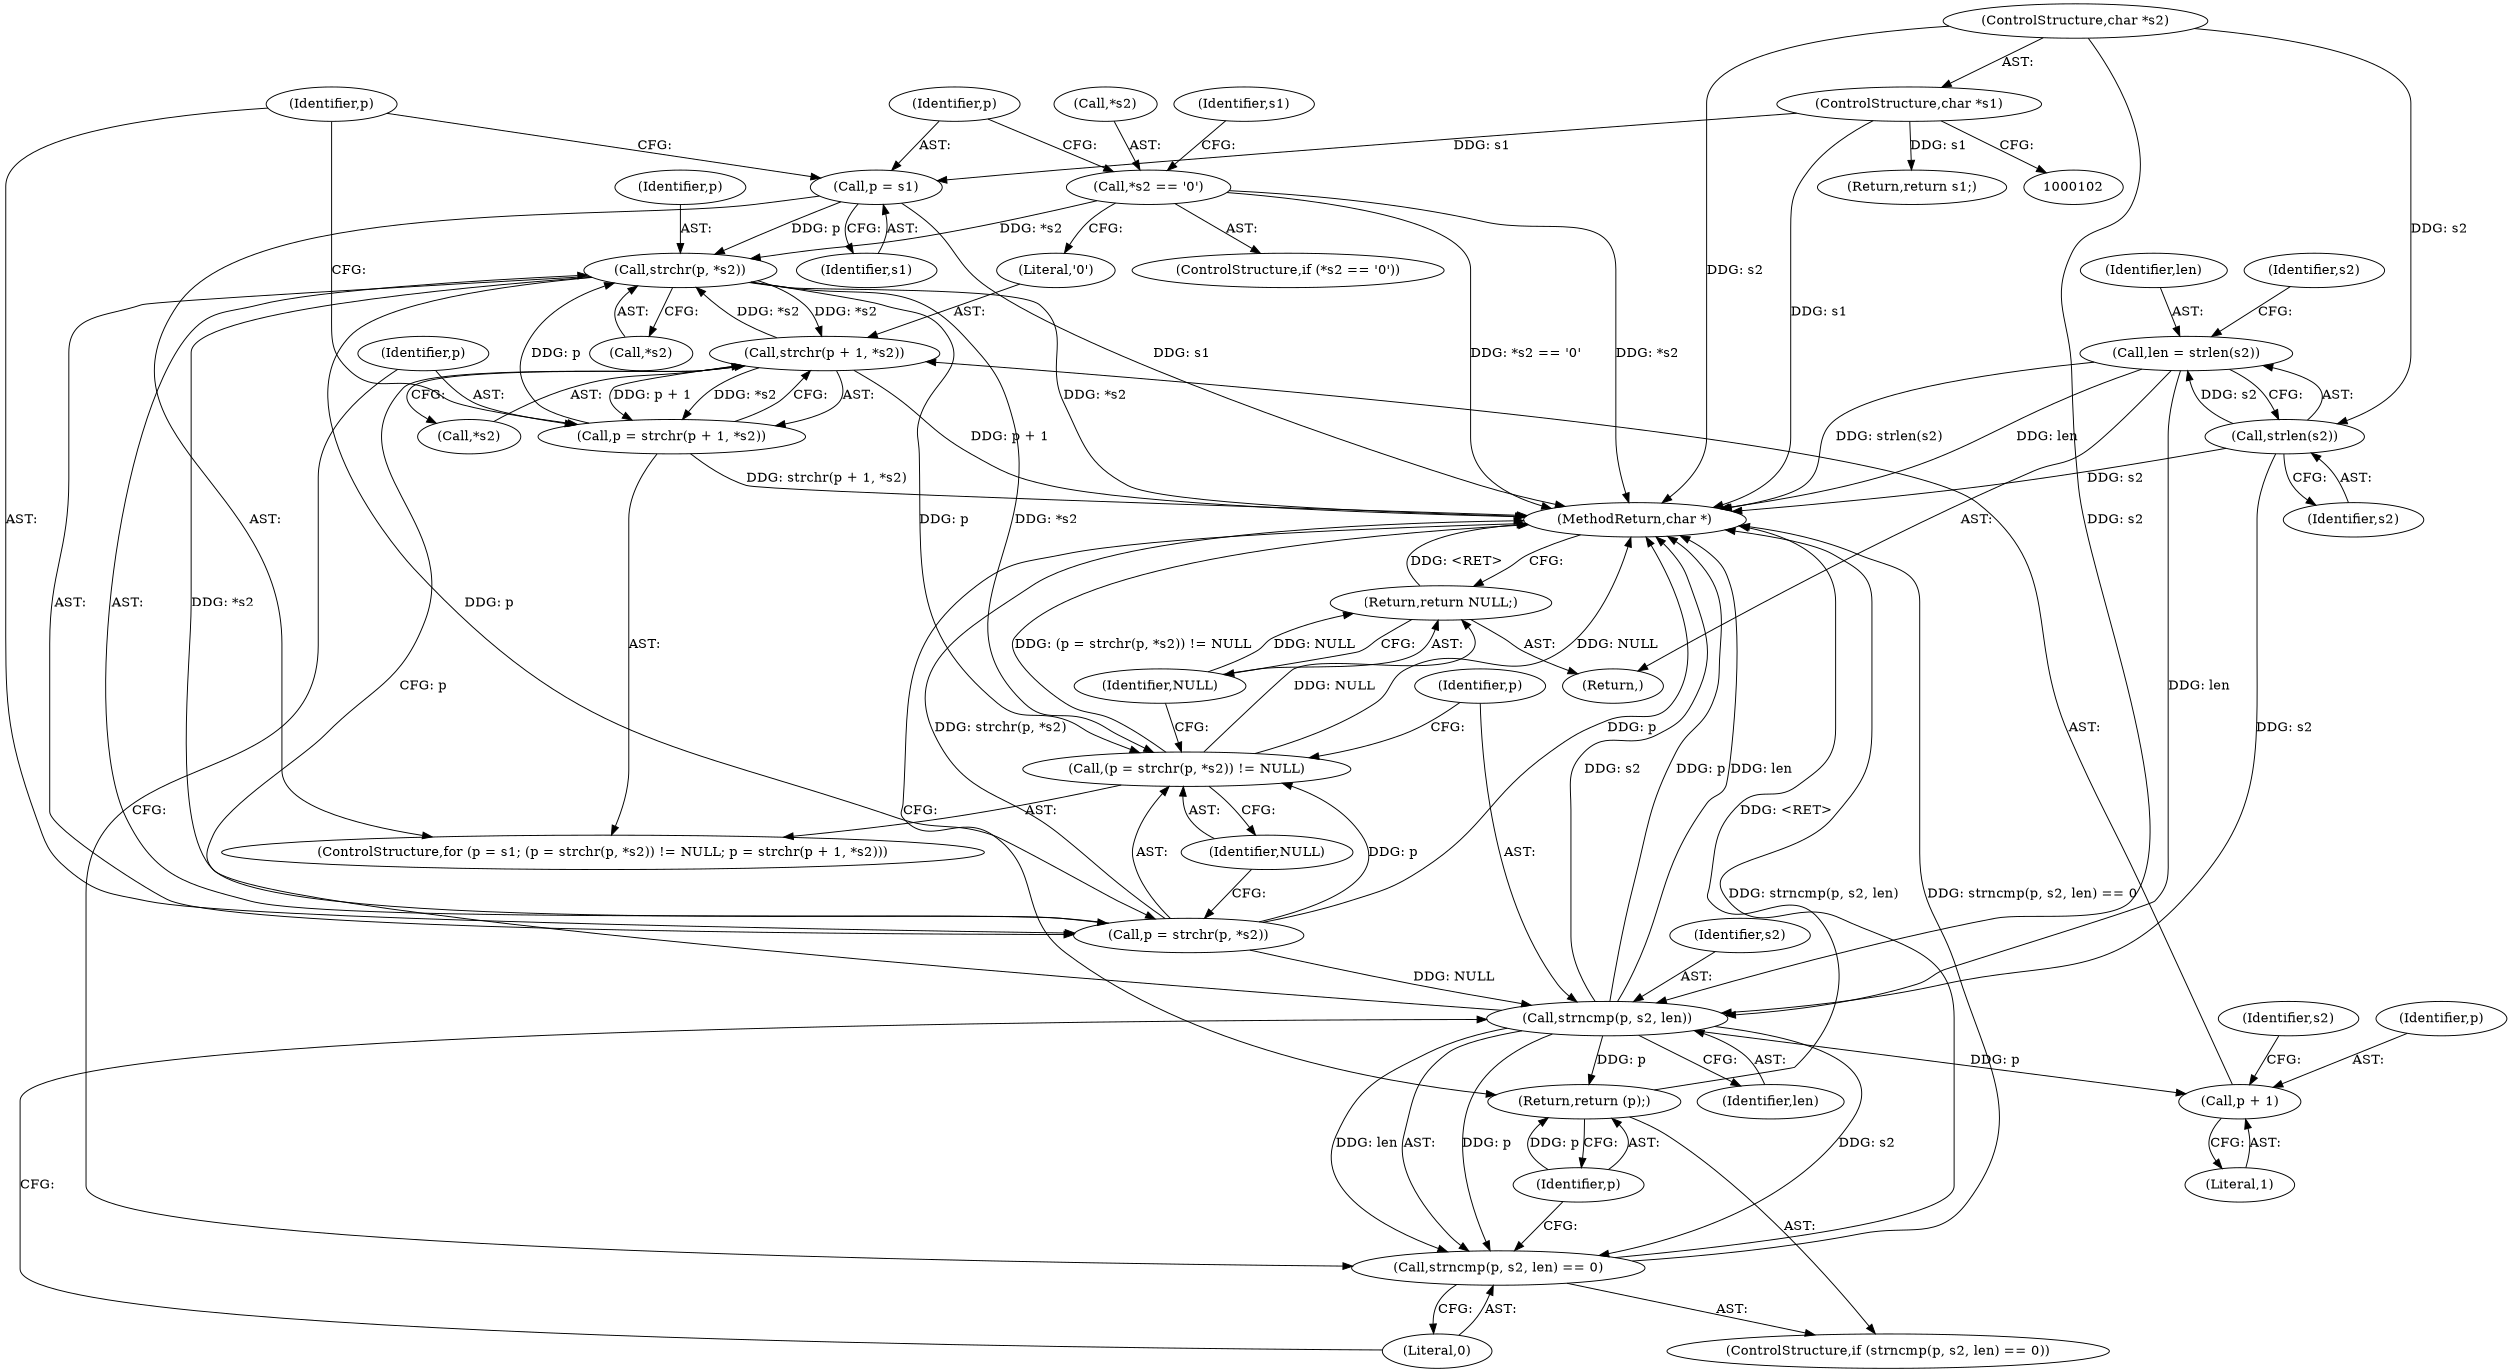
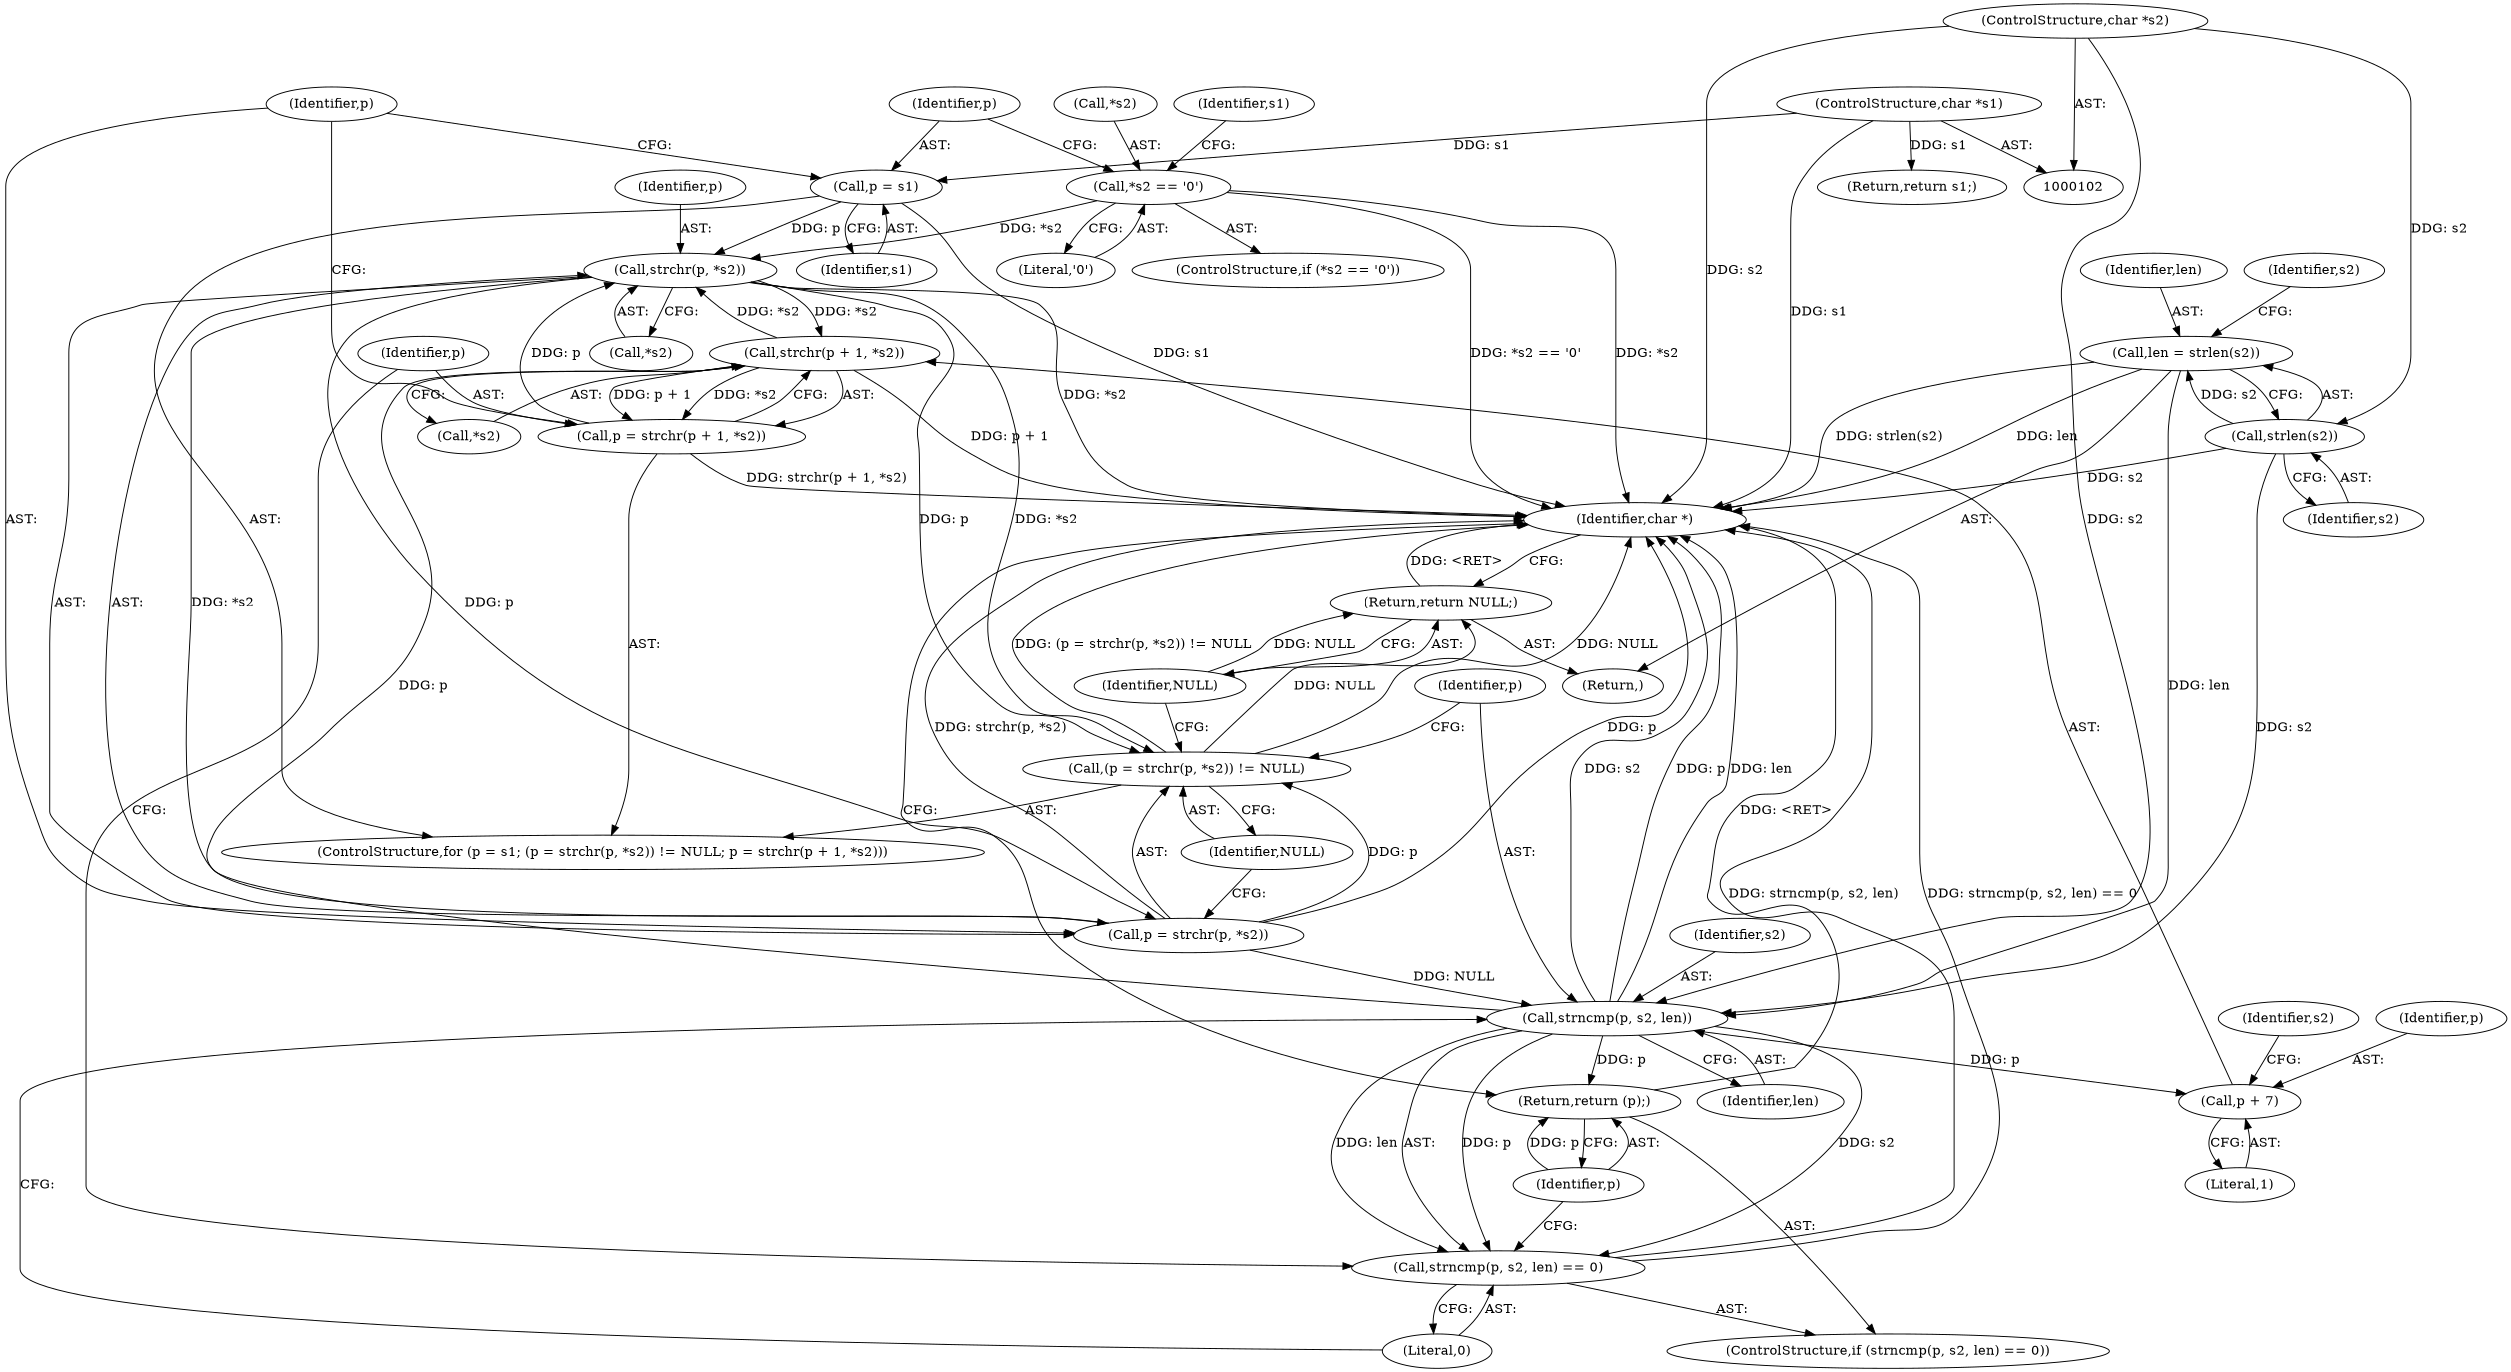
edge "(ControlStructure,char *s2)" -> "(ControlStructure,char *s1)": now "(ControlStructure,char *s2)" -> "1000102"
edge "(ControlStructure,char *s1)" -> "1000102": label "CFG: " -> "AST: "
edge "(Literal,'0')" -> "(Call,strchr(p + 1, *s2))": now "(Literal,'0')" -> "(Call,*s2 == '0')"
node "(MethodReturn,char *)": label "(MethodReturn,char *)" -> "(Identifier,char *)"
edge "(Call,strncmp(p, s2, len))" -> "(Call,strchr(p + 1, *s2))": label "CFG: p" -> "DDG: p"
node "(Call,p + 1)": label "(Call,p + 1)" -> "(Call,p + 7)"
